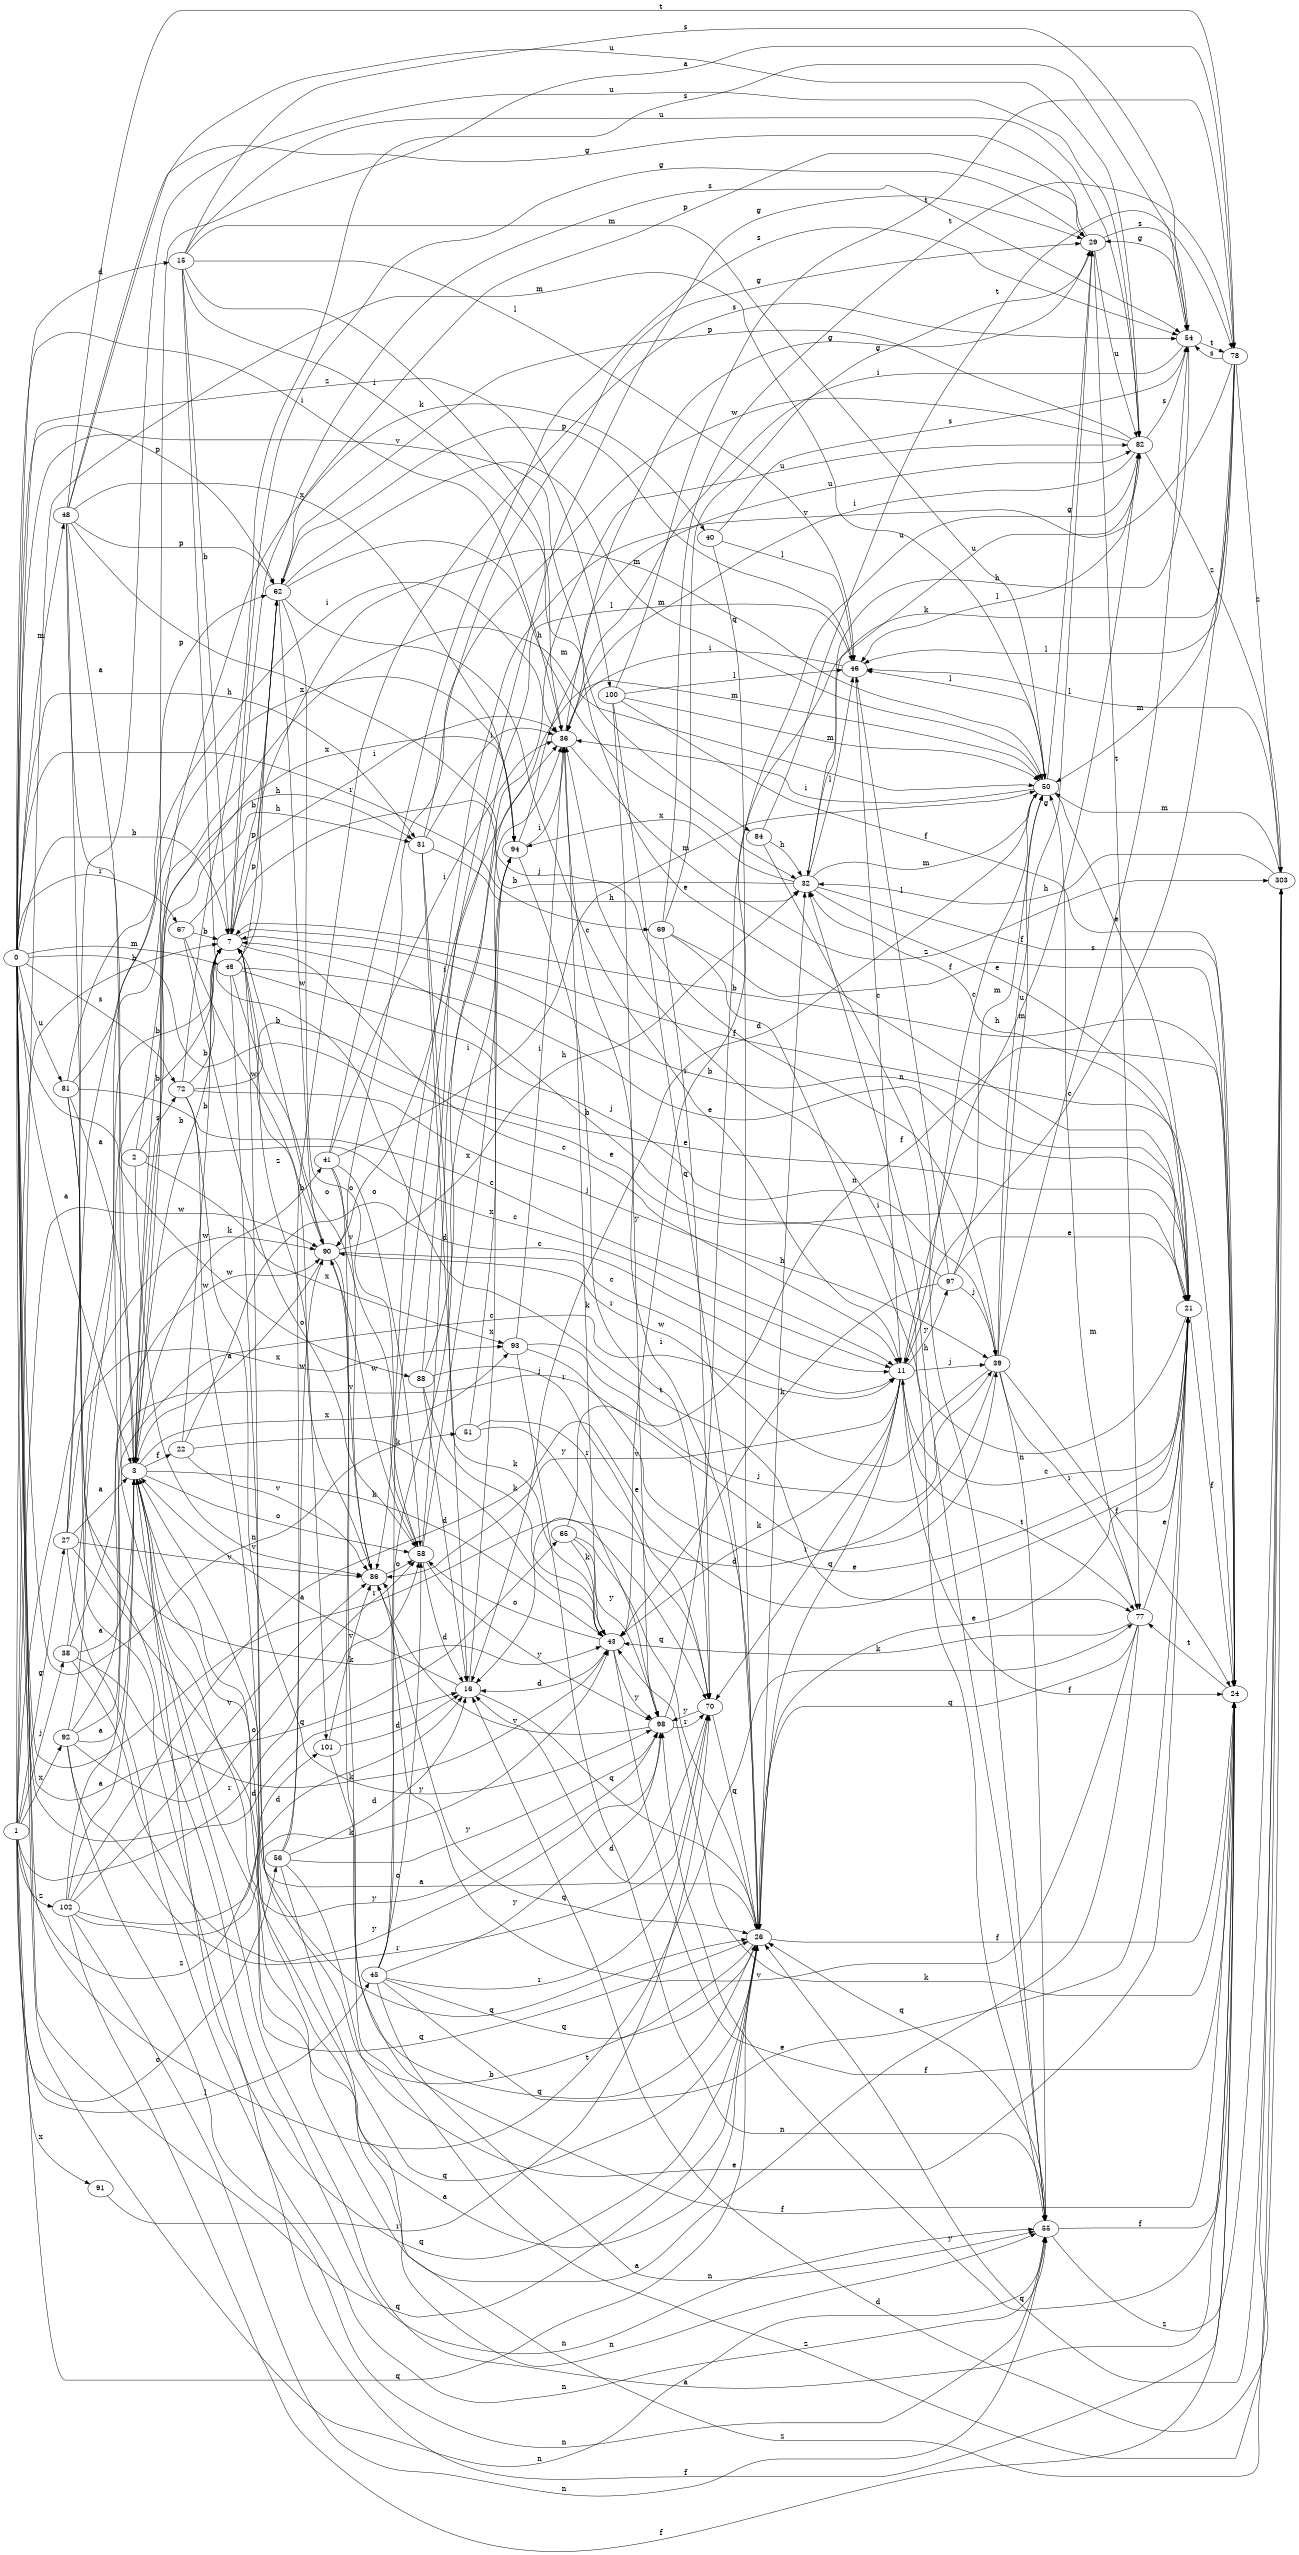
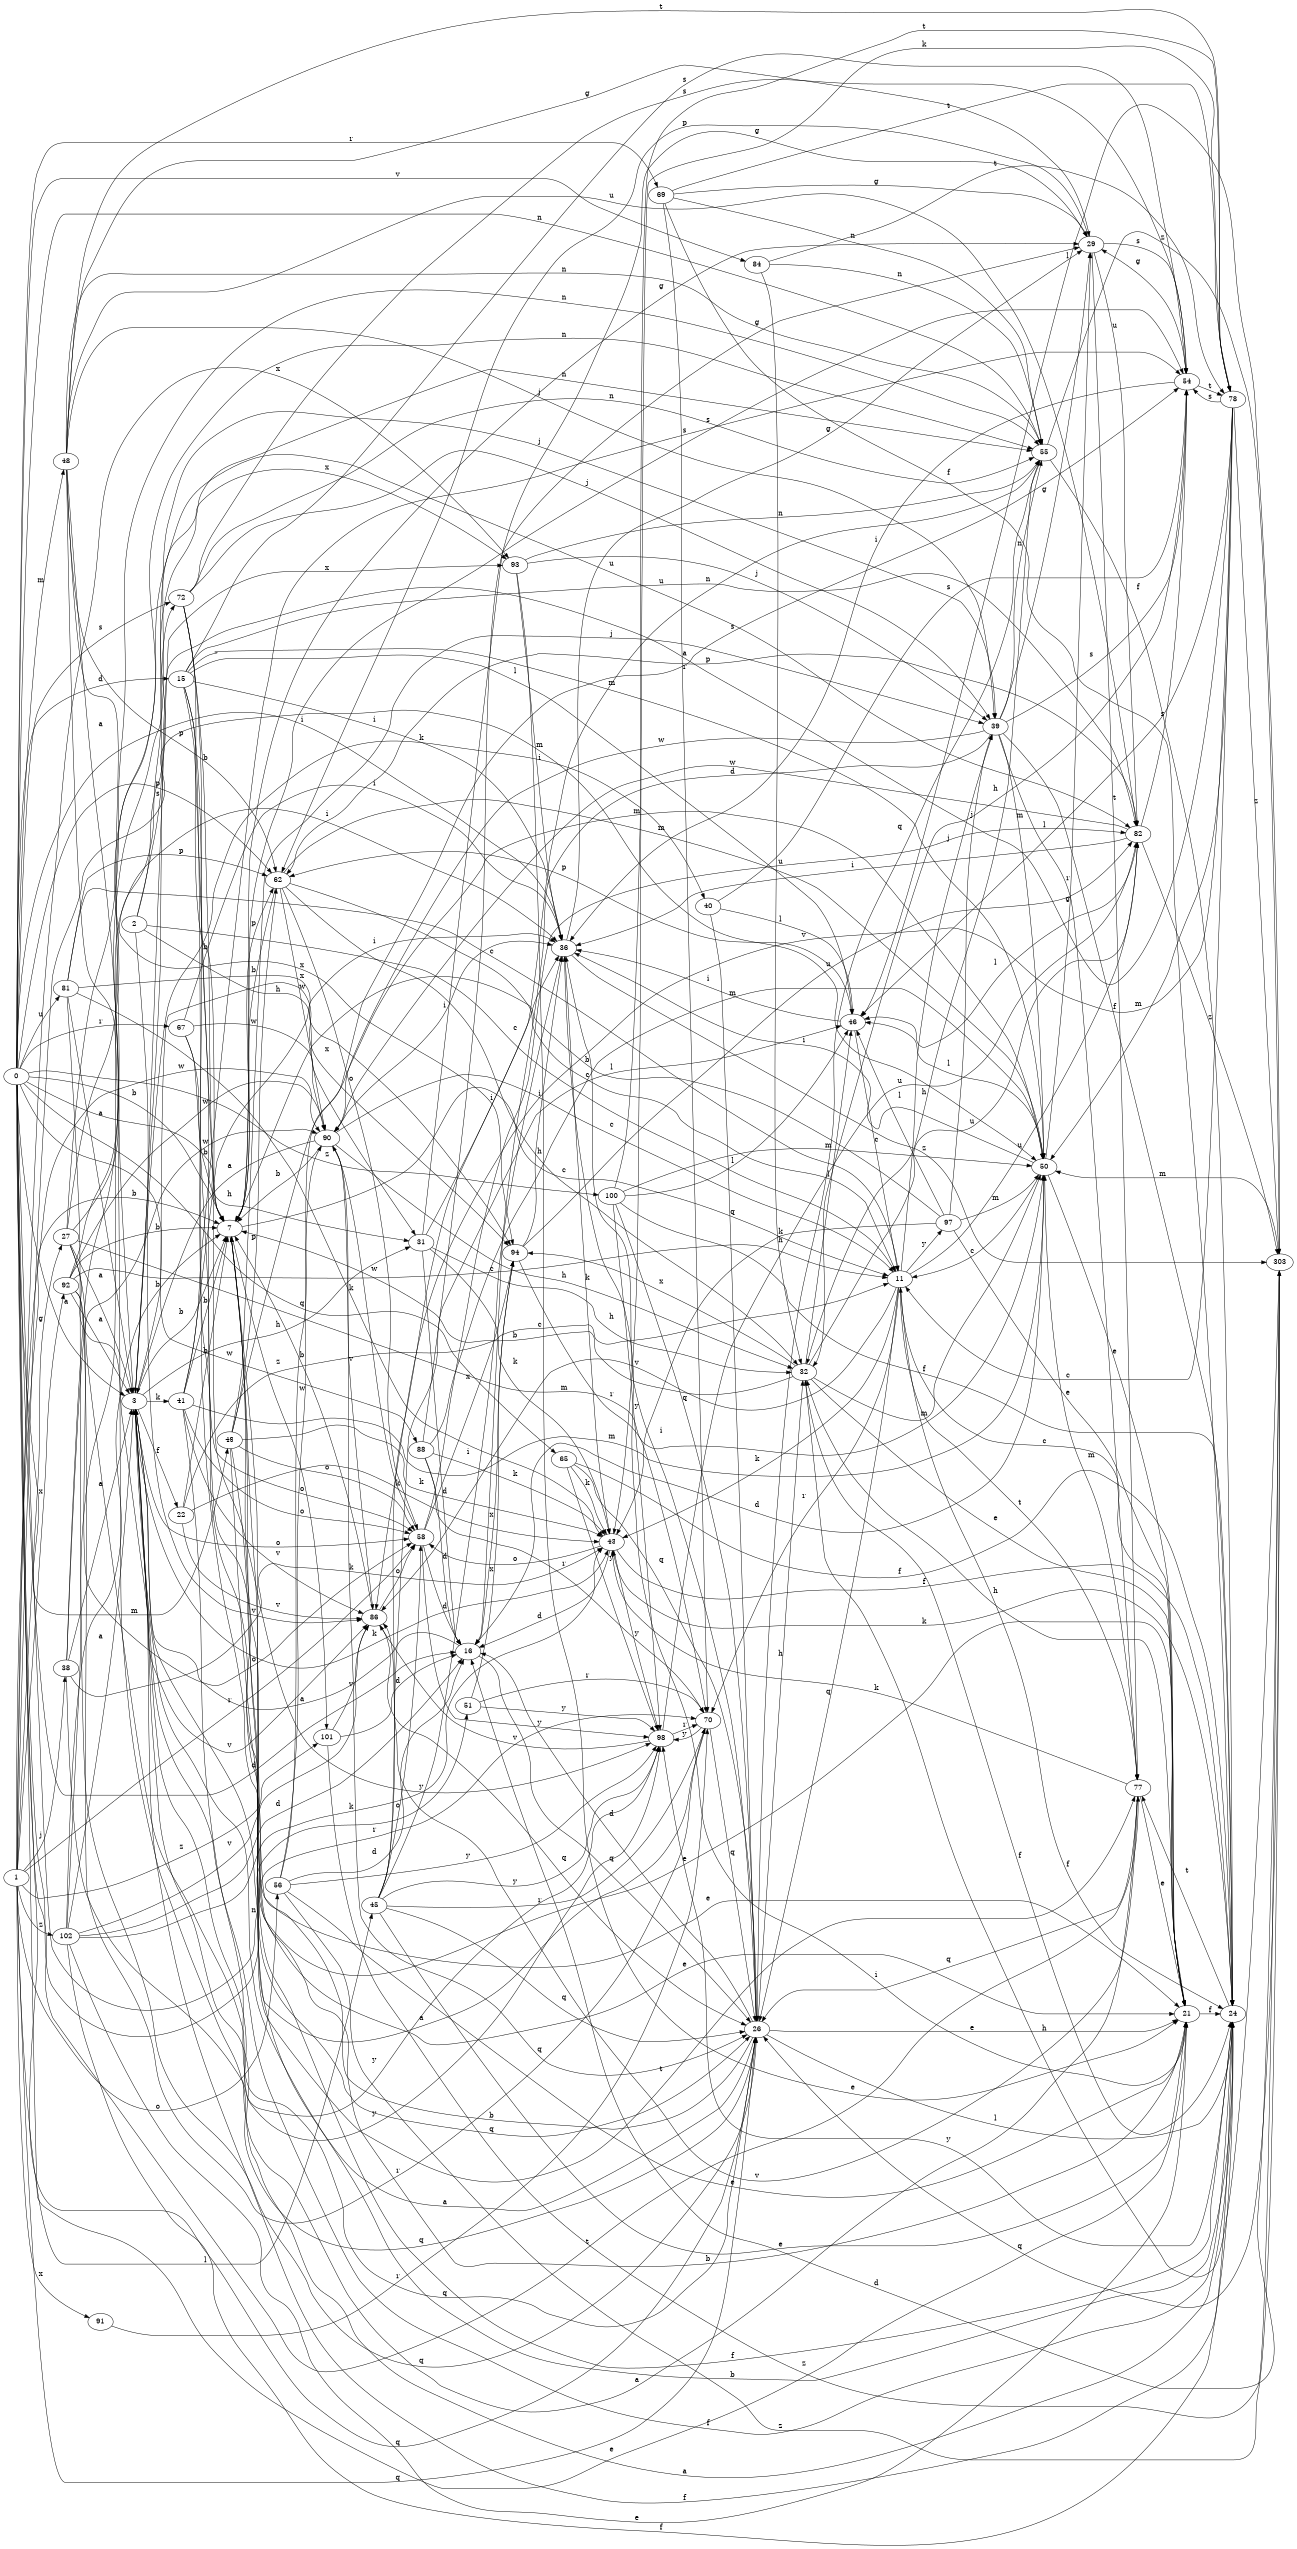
edge "41" -> "7": added, label "b"
edge "49" -> "43": added, label "k"
edge "26" -> "24": label "f" -> "l"
